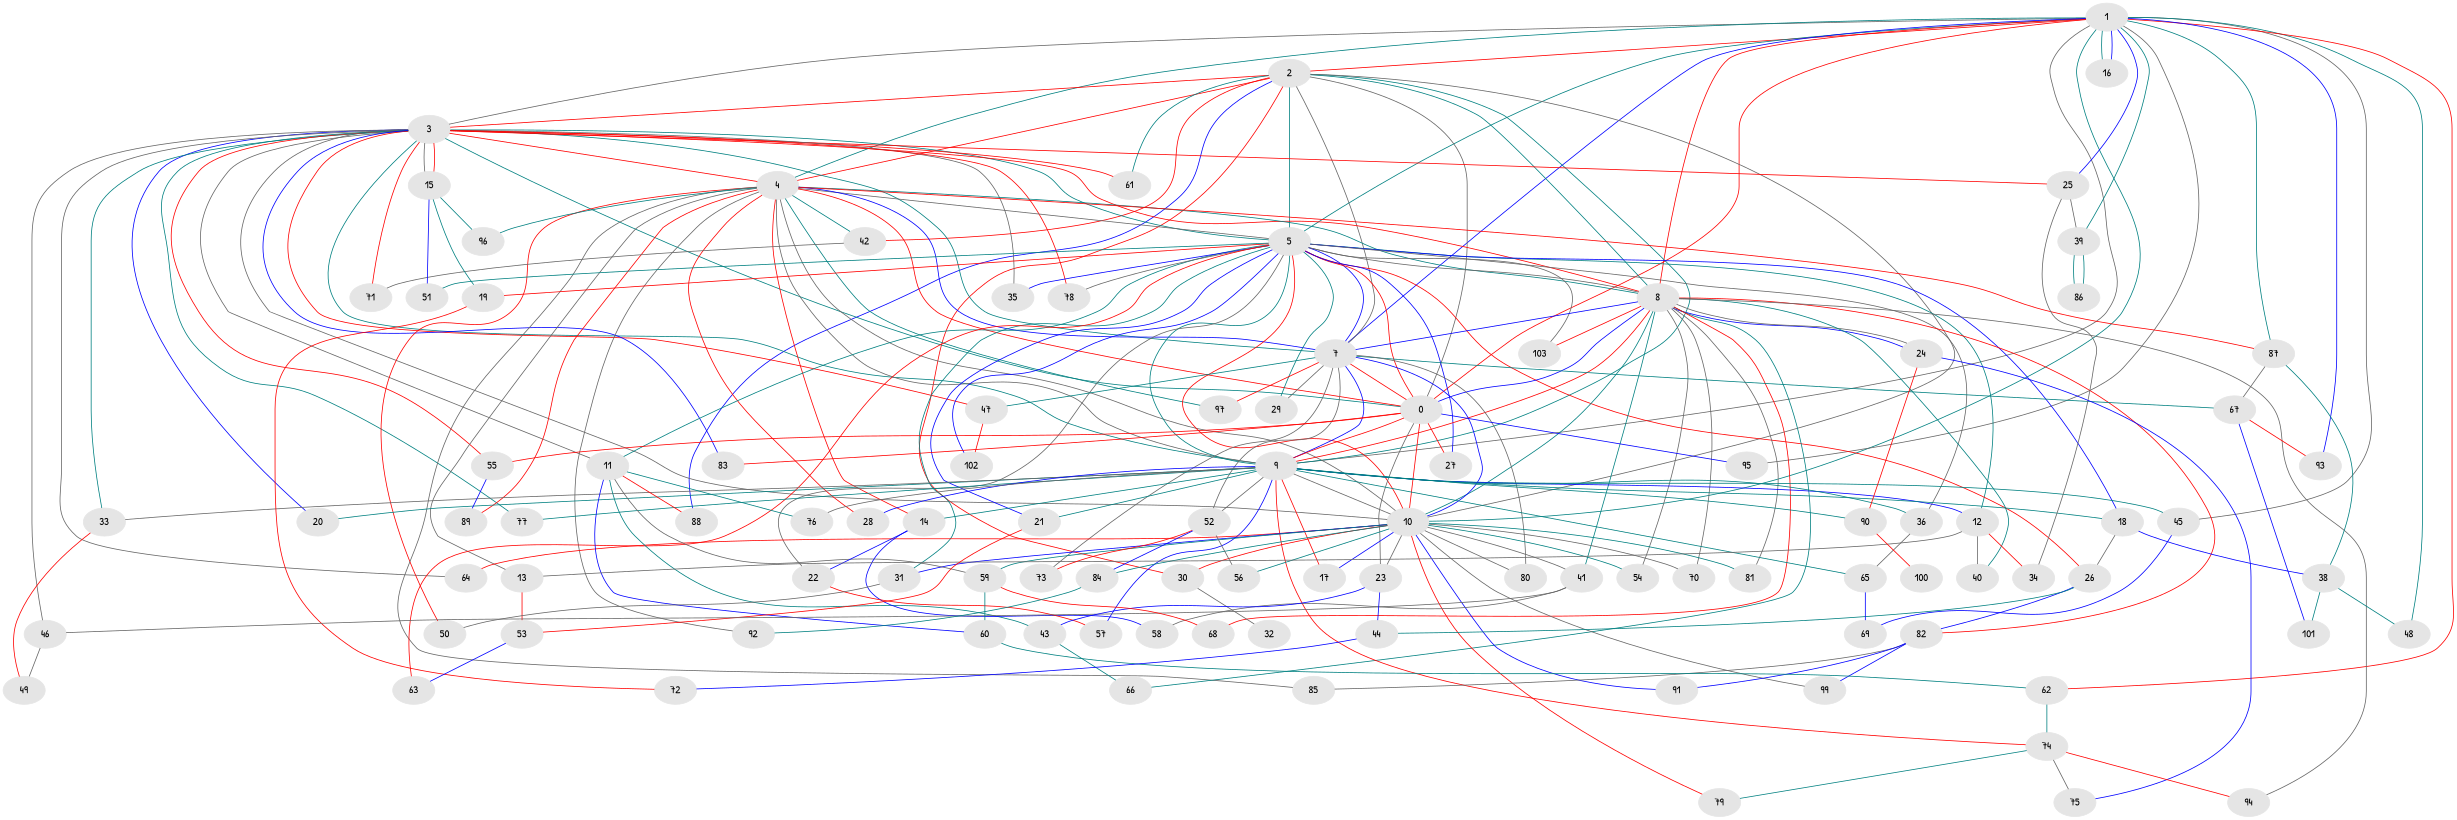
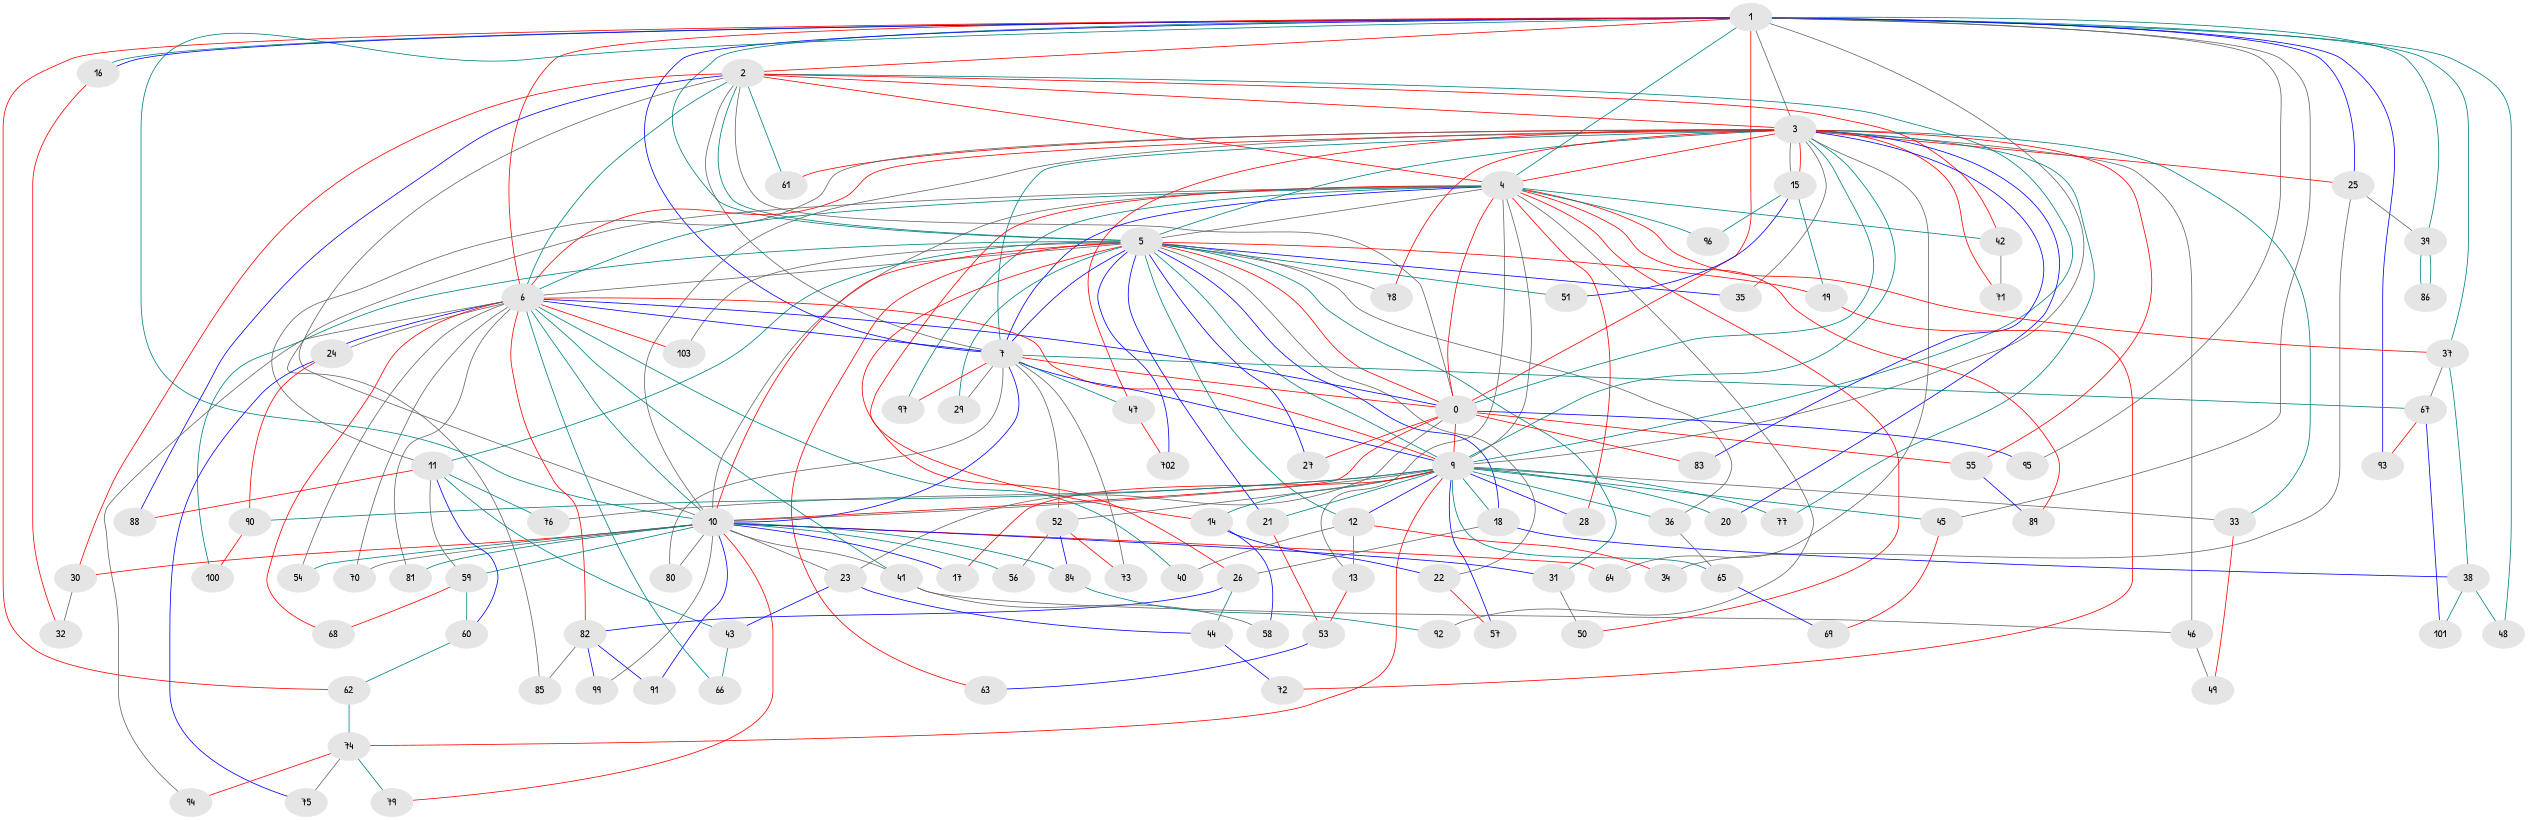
edge "5" -- "100": added
node "8": label "8" -> "6"
edge "16" -- "32": added
node "87": label "87" -> "37"
node "102": label "102" -> "702"
edge "45" -- "69": color blue -> red
